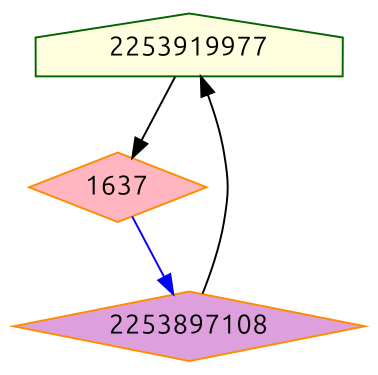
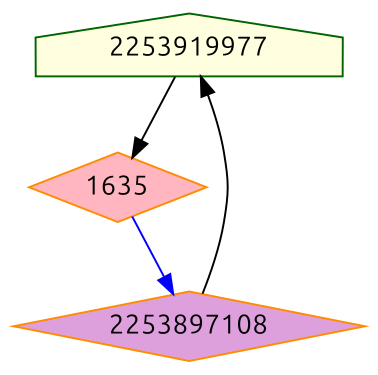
node "1637": label "1637" -> "1635"
